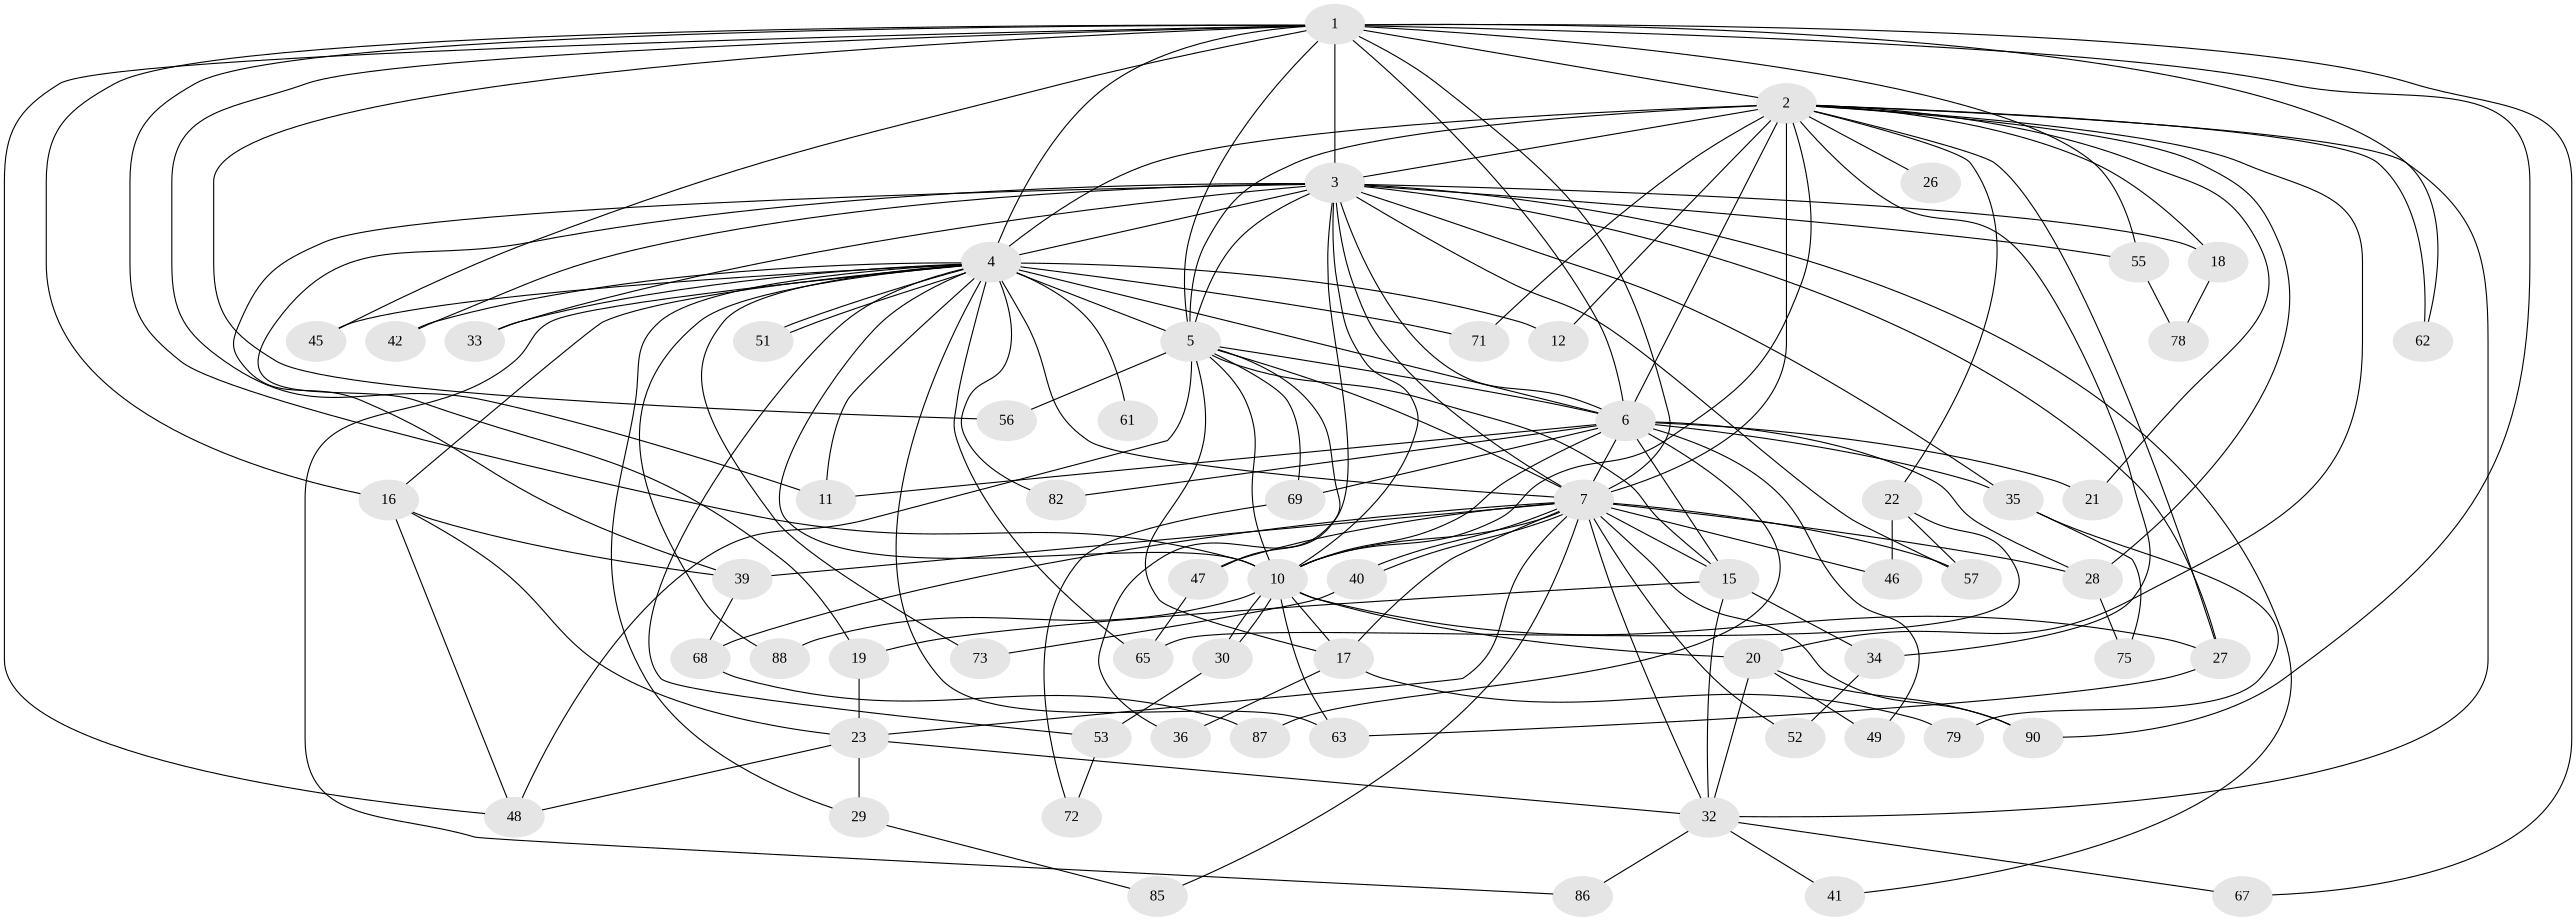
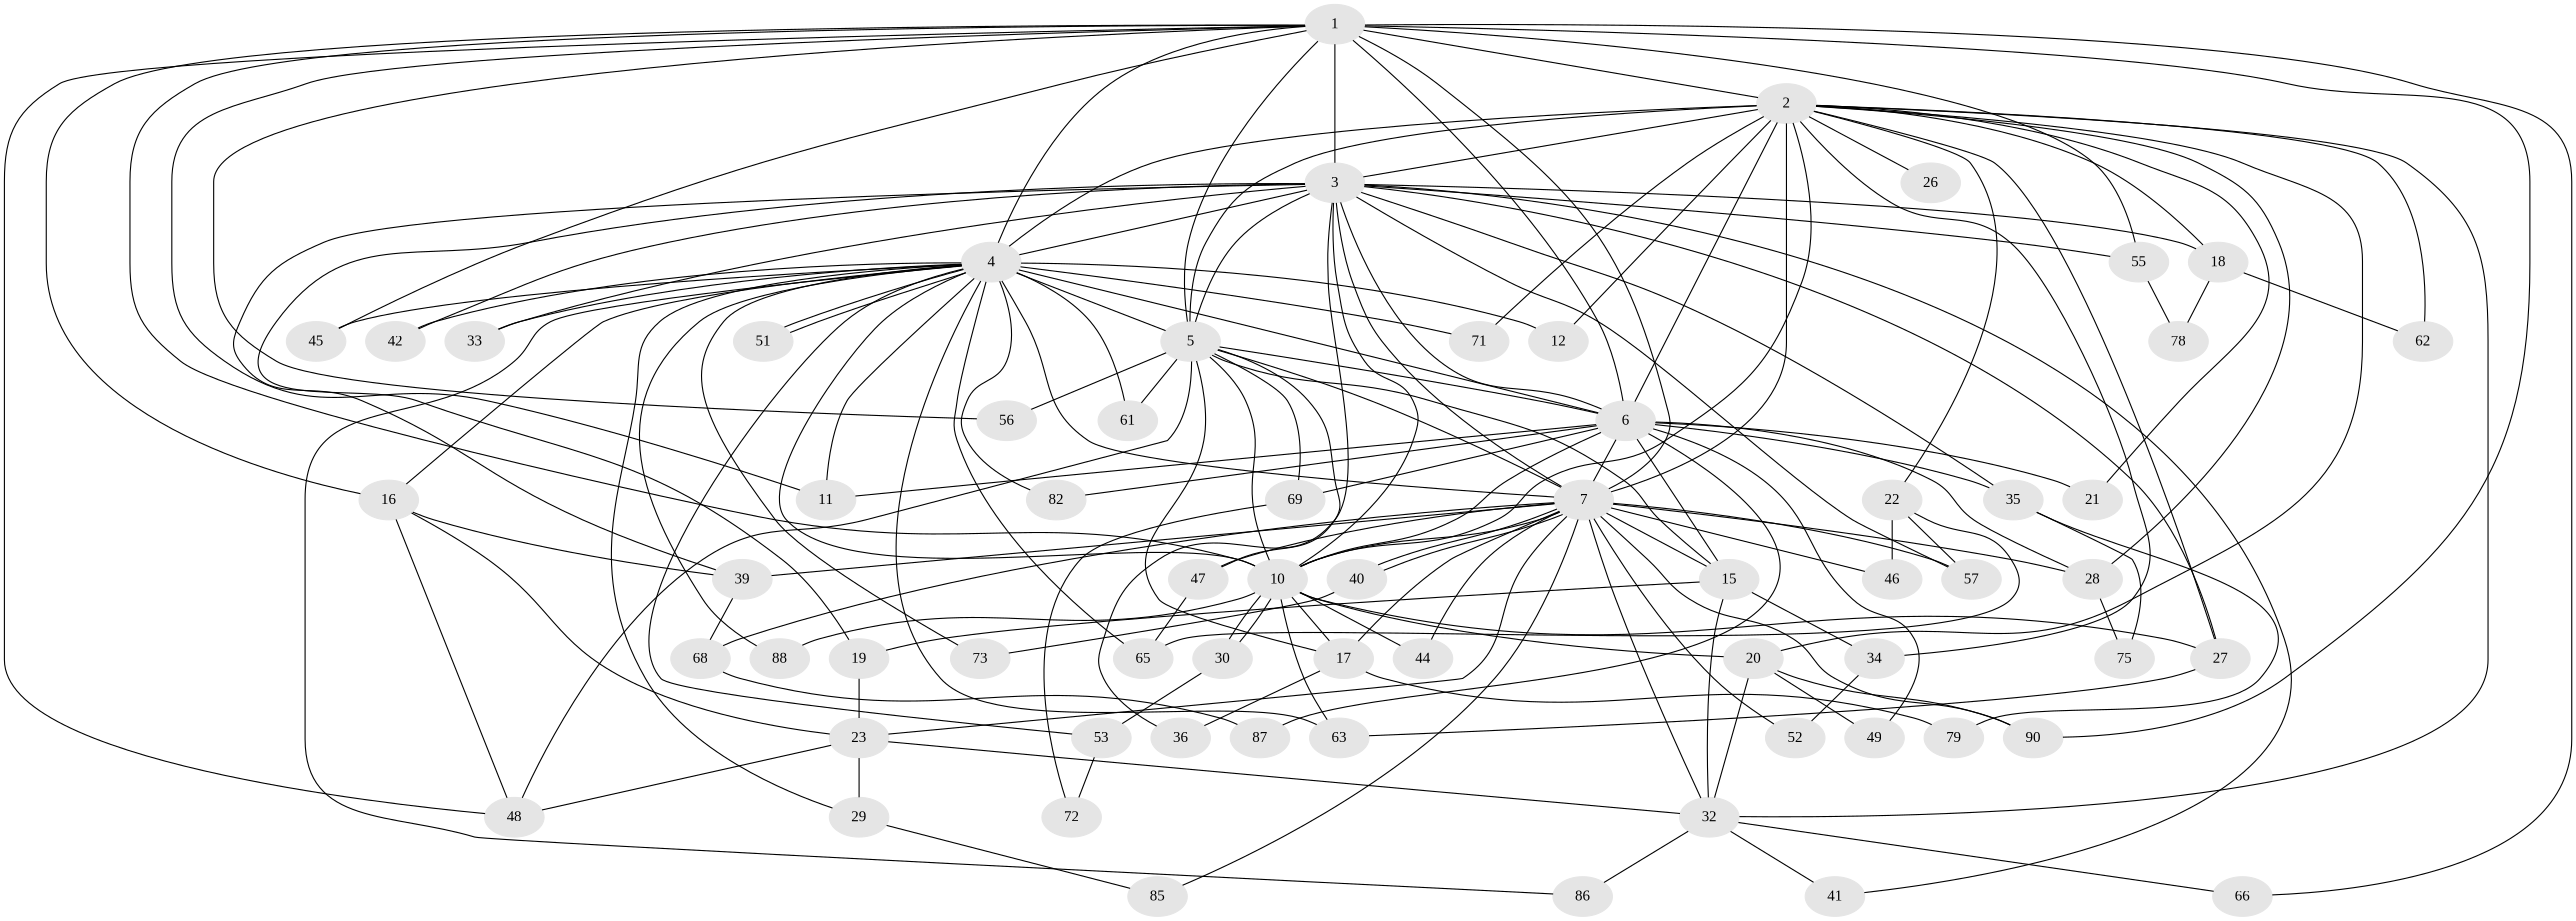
edge "1" -- "62": now "18" -- "62"
edge "5" -- "61": added
node "44": added
node "67": label "67" -> "66"
